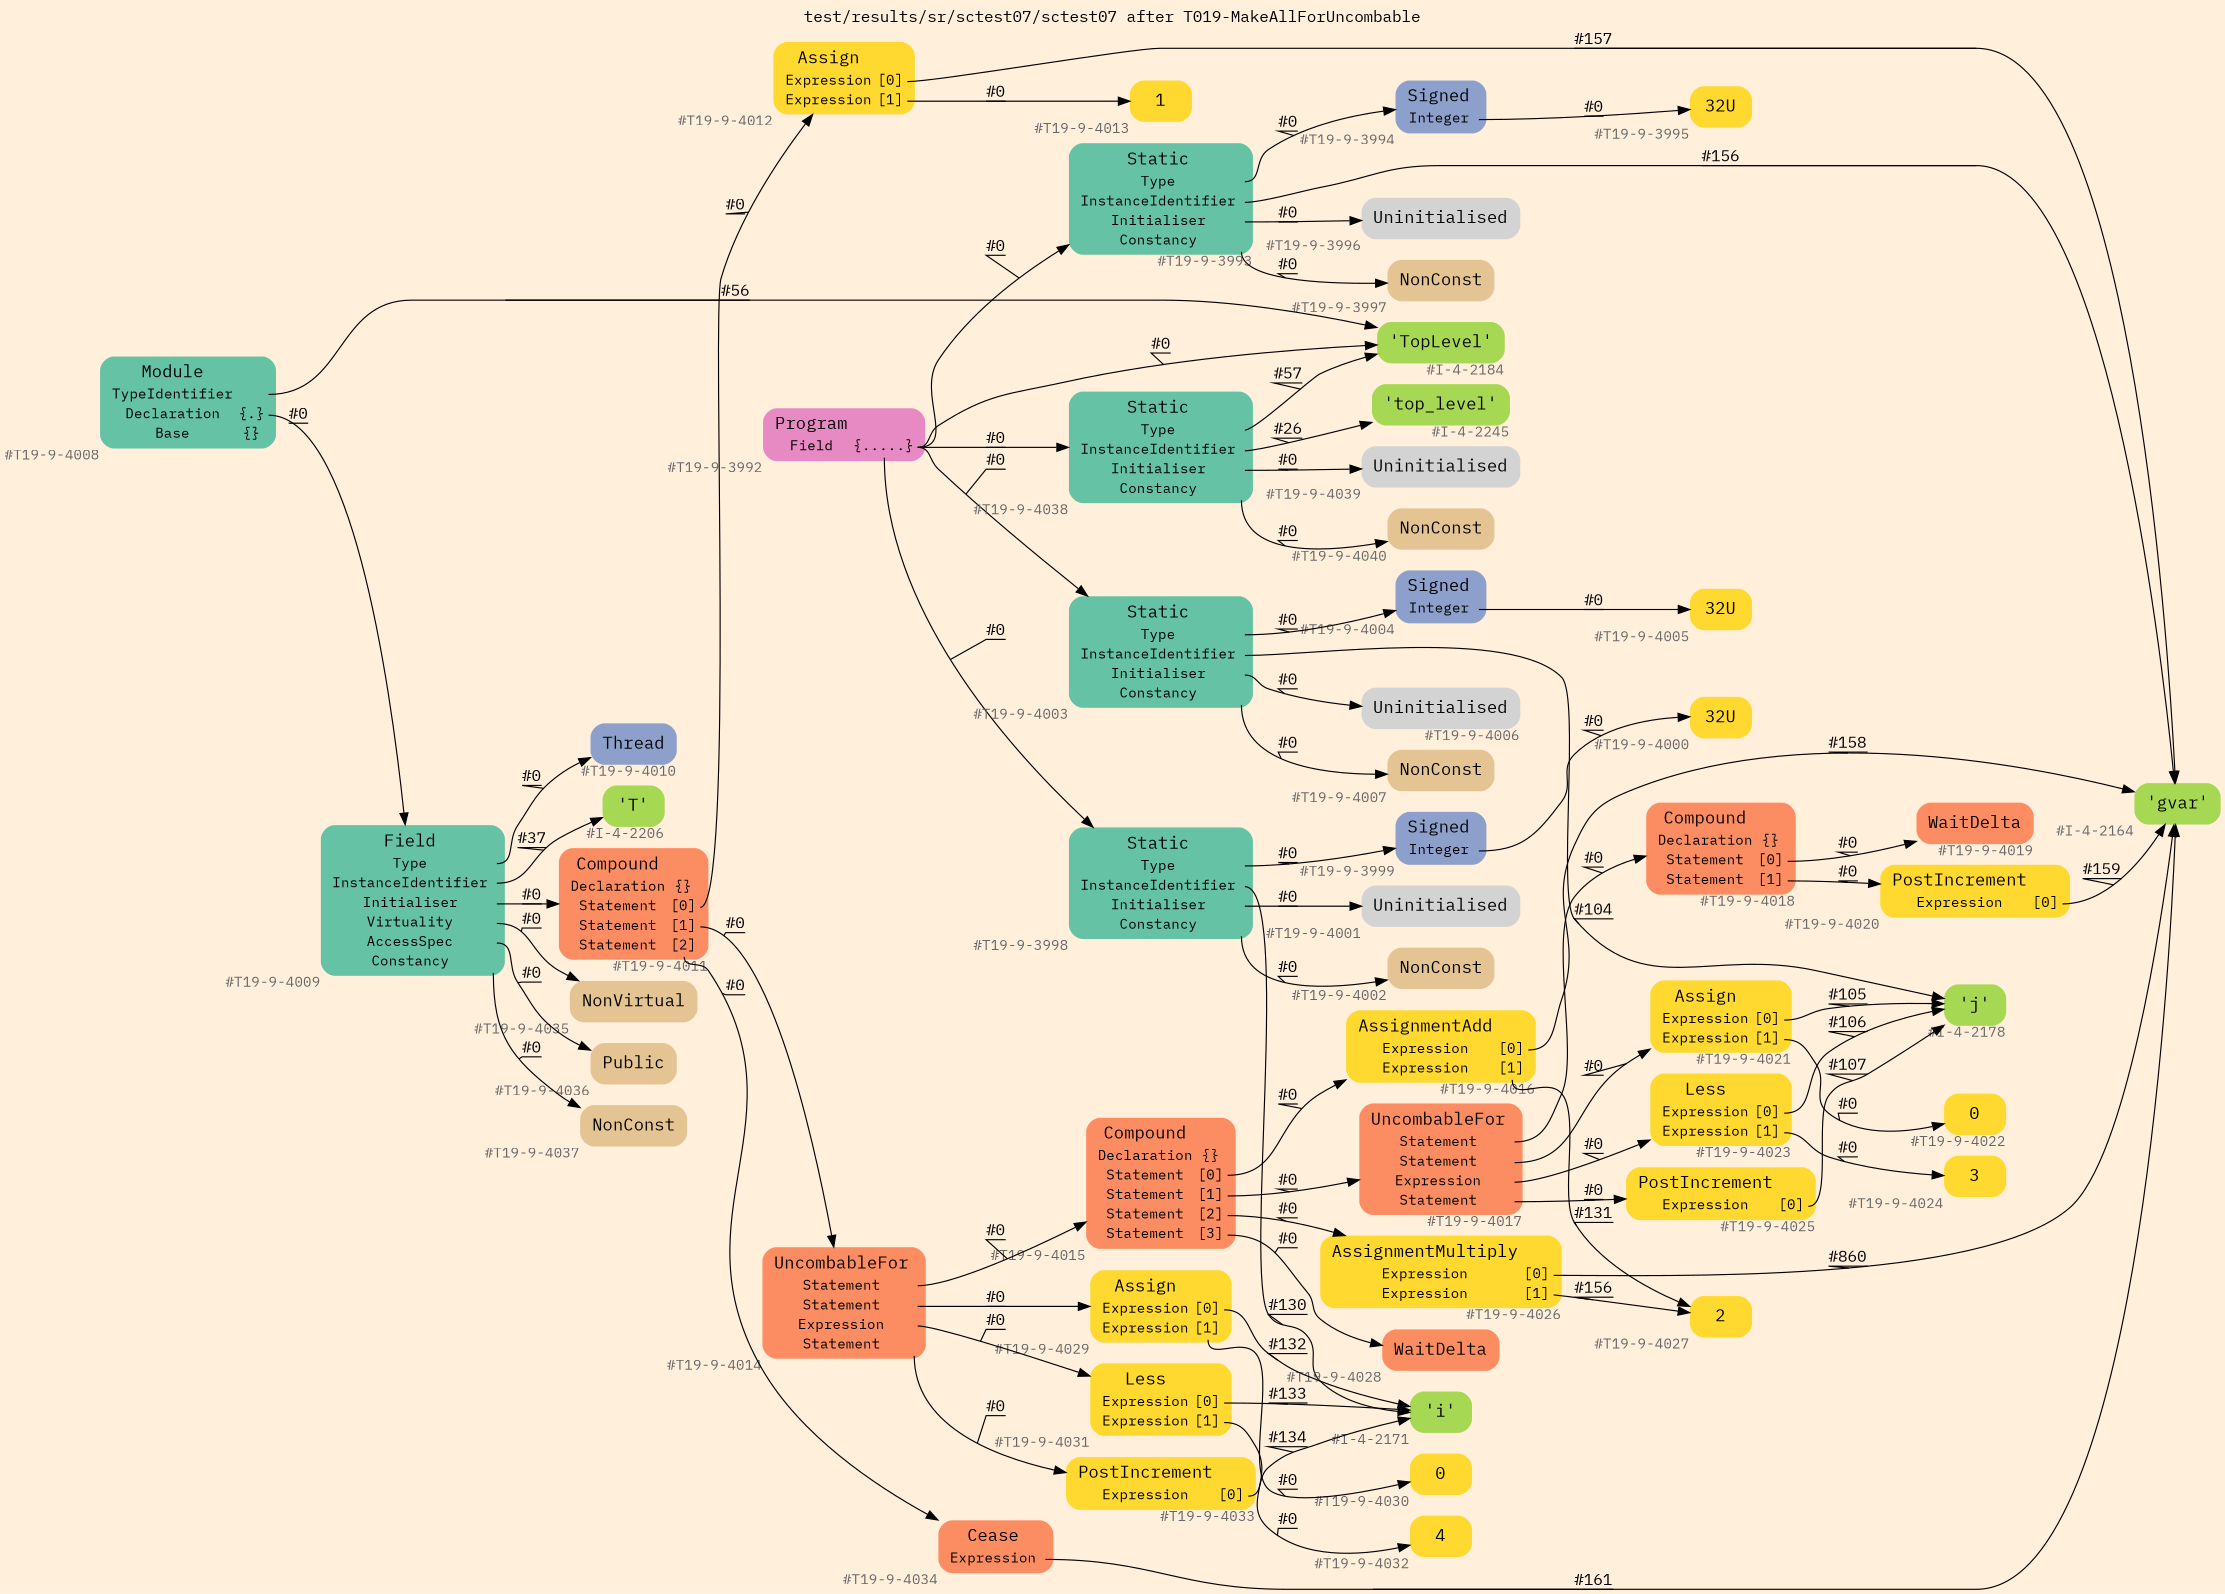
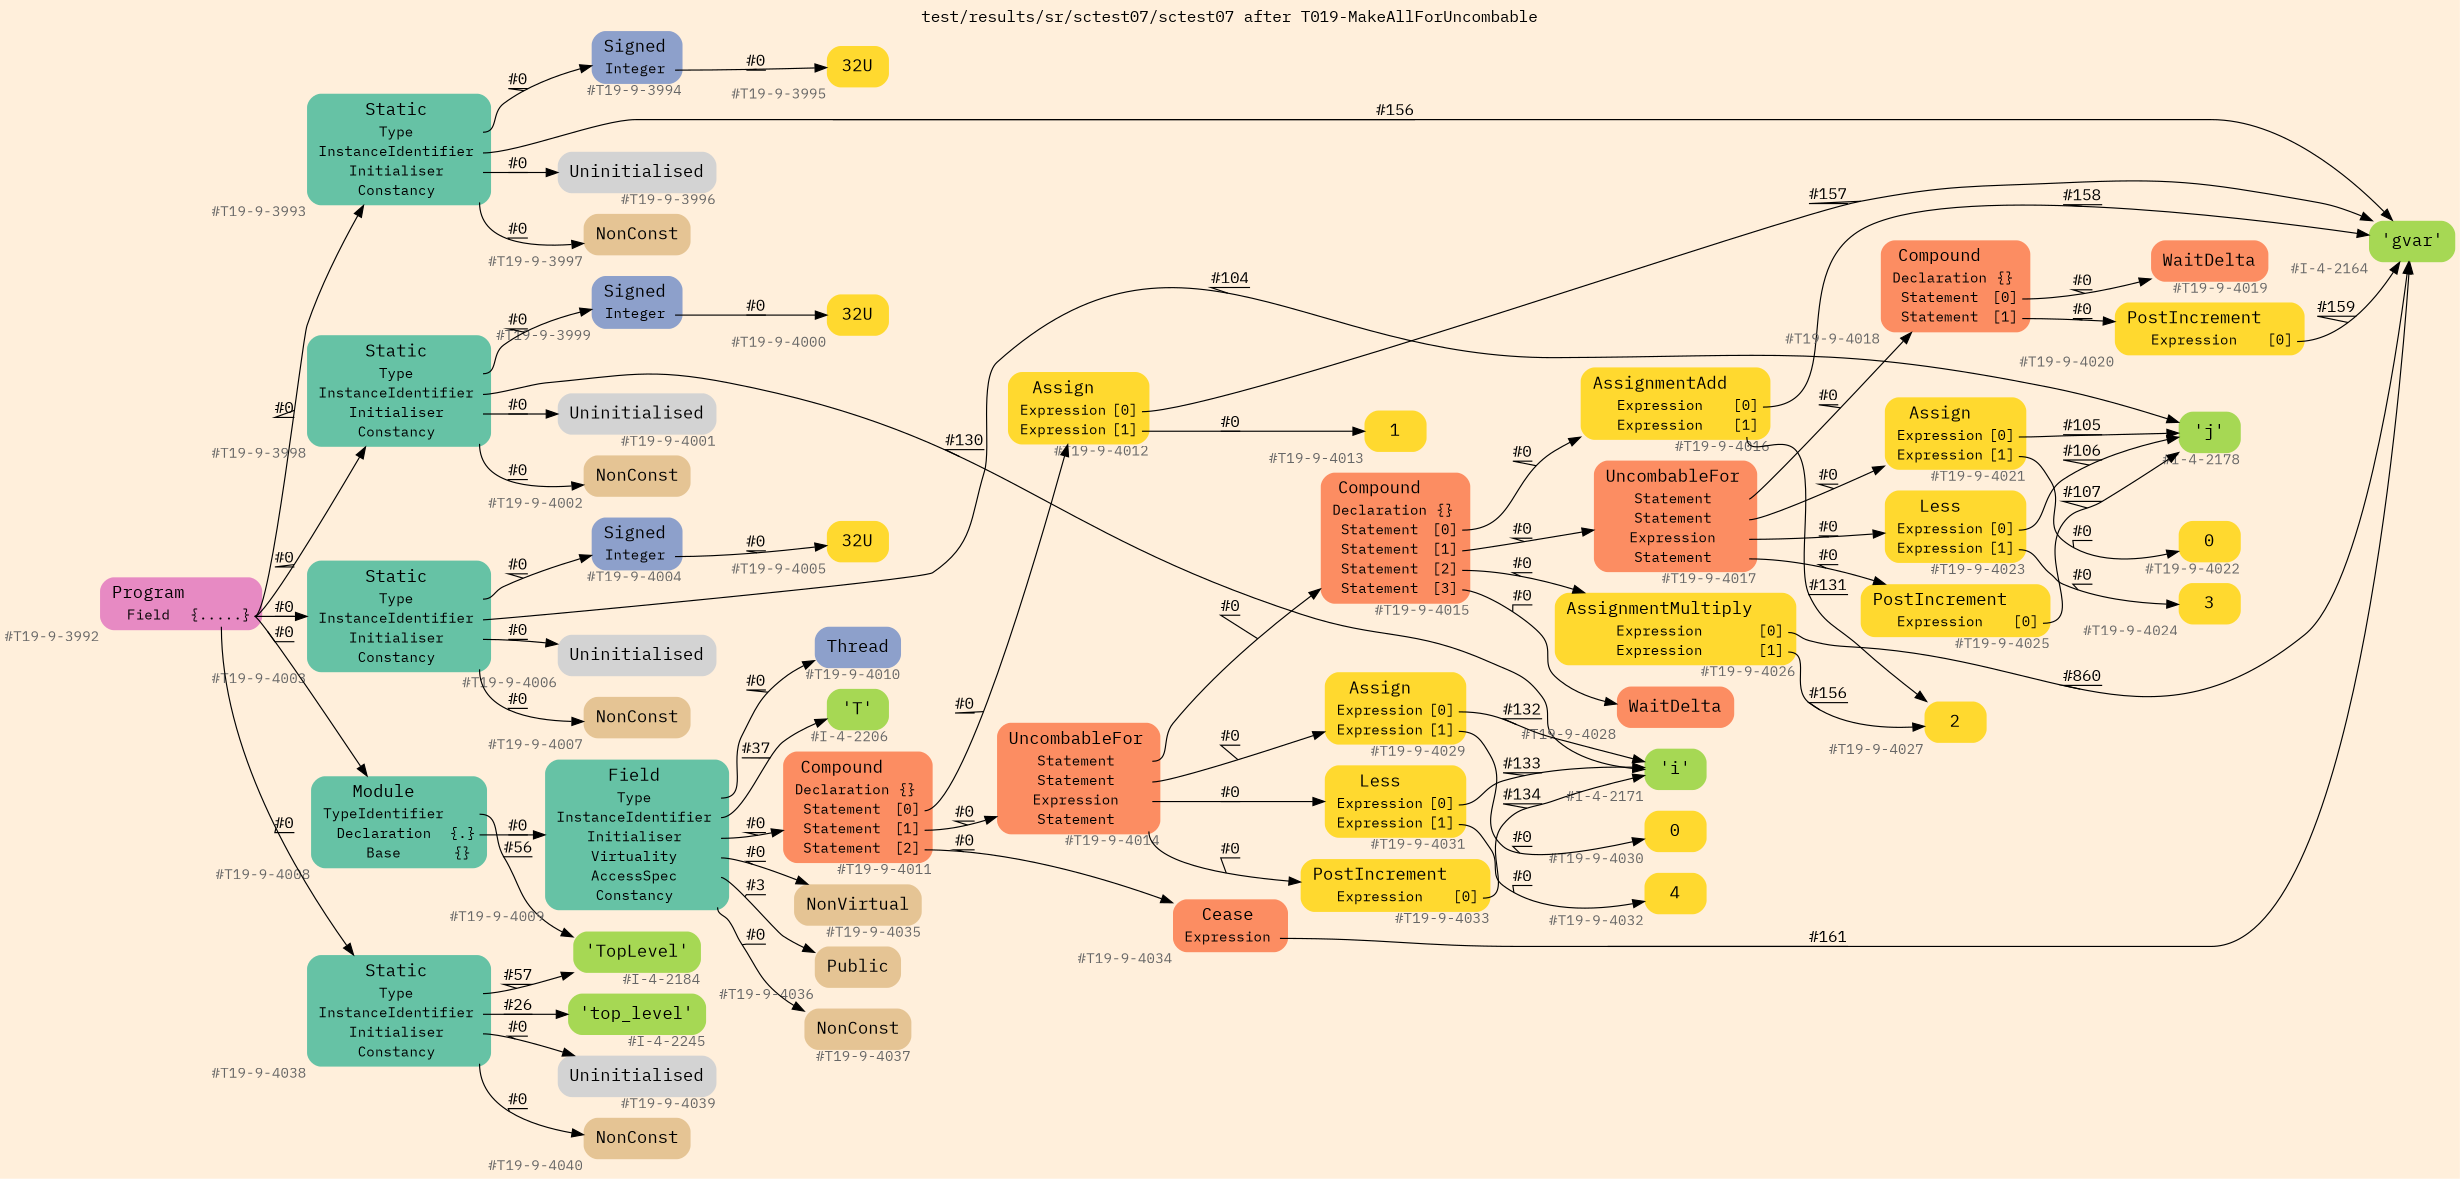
edge "Program" -> "'TopLevel'": now "Program" -> "Module"
edge "Field" -> "Public": label "#0" -> "#3"
